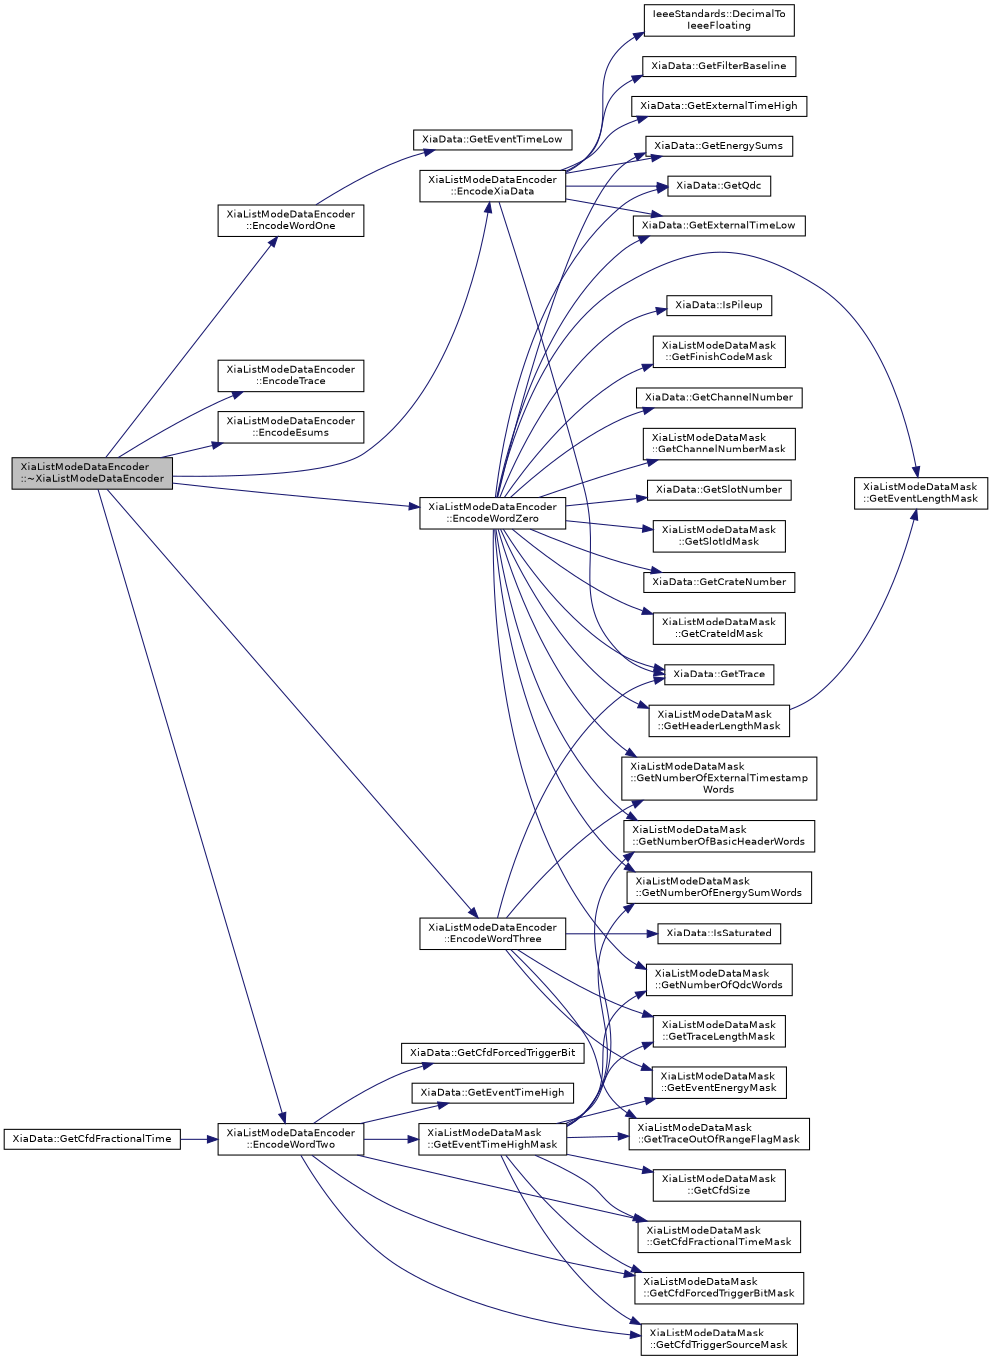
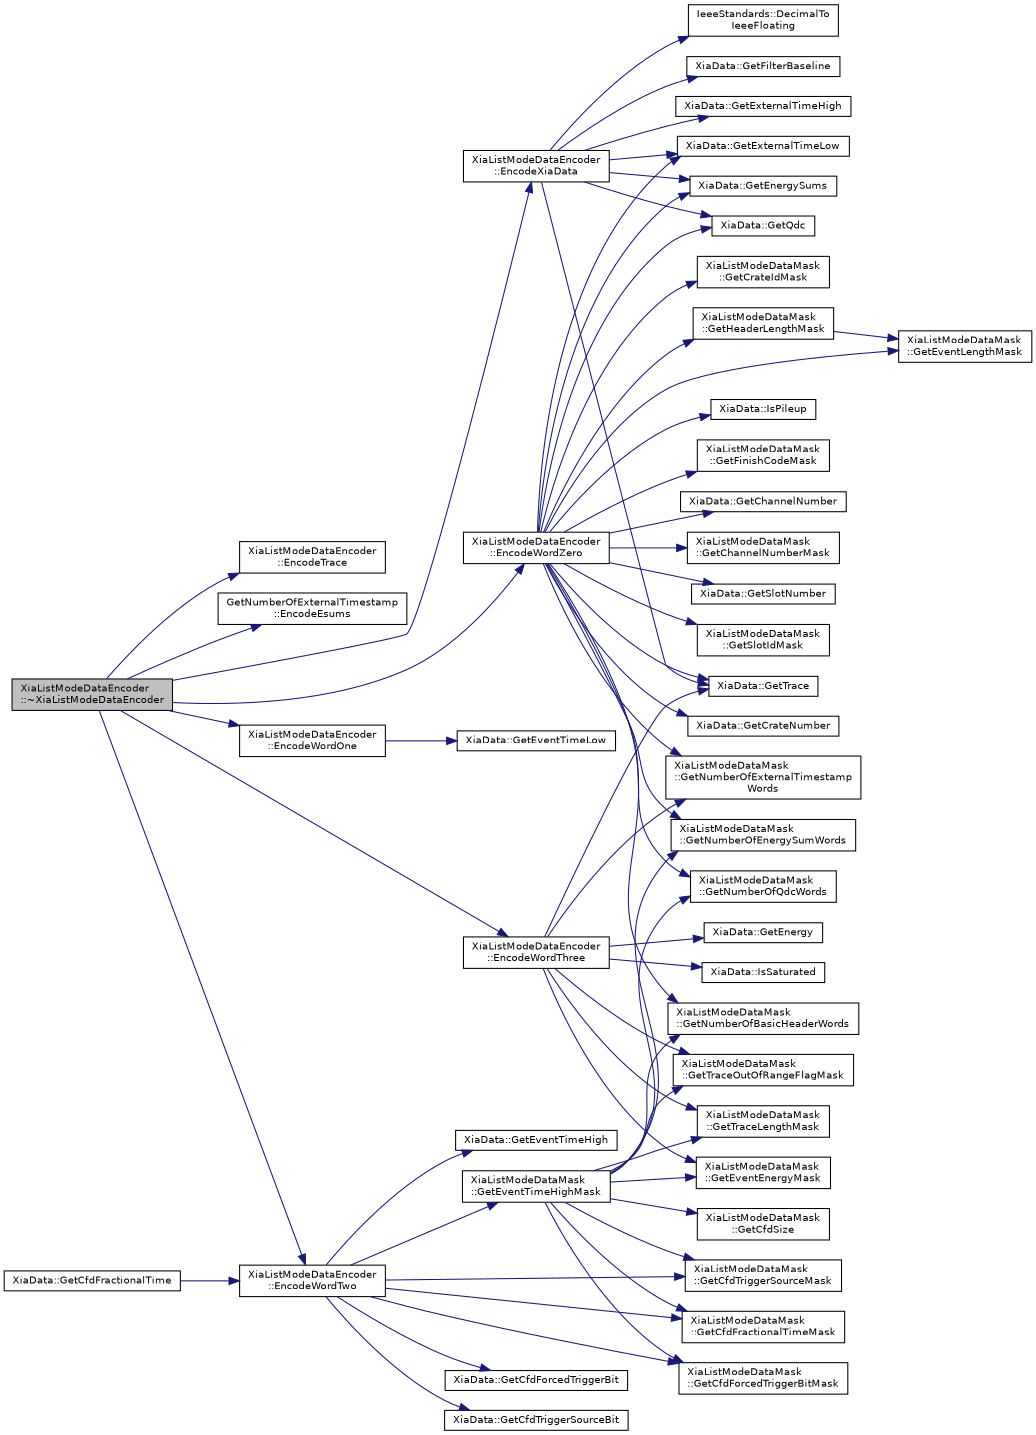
node "XiaListModeDataEncoder ::EncodeEsums": label "XiaListModeDataEncoder ::EncodeEsums" -> "GetNumberOfExternalTimestamp ::EncodeEsums"
node "XiaData::GetEnergy": added
node "XiaData::GetCfdTriggerSourceBit": added
